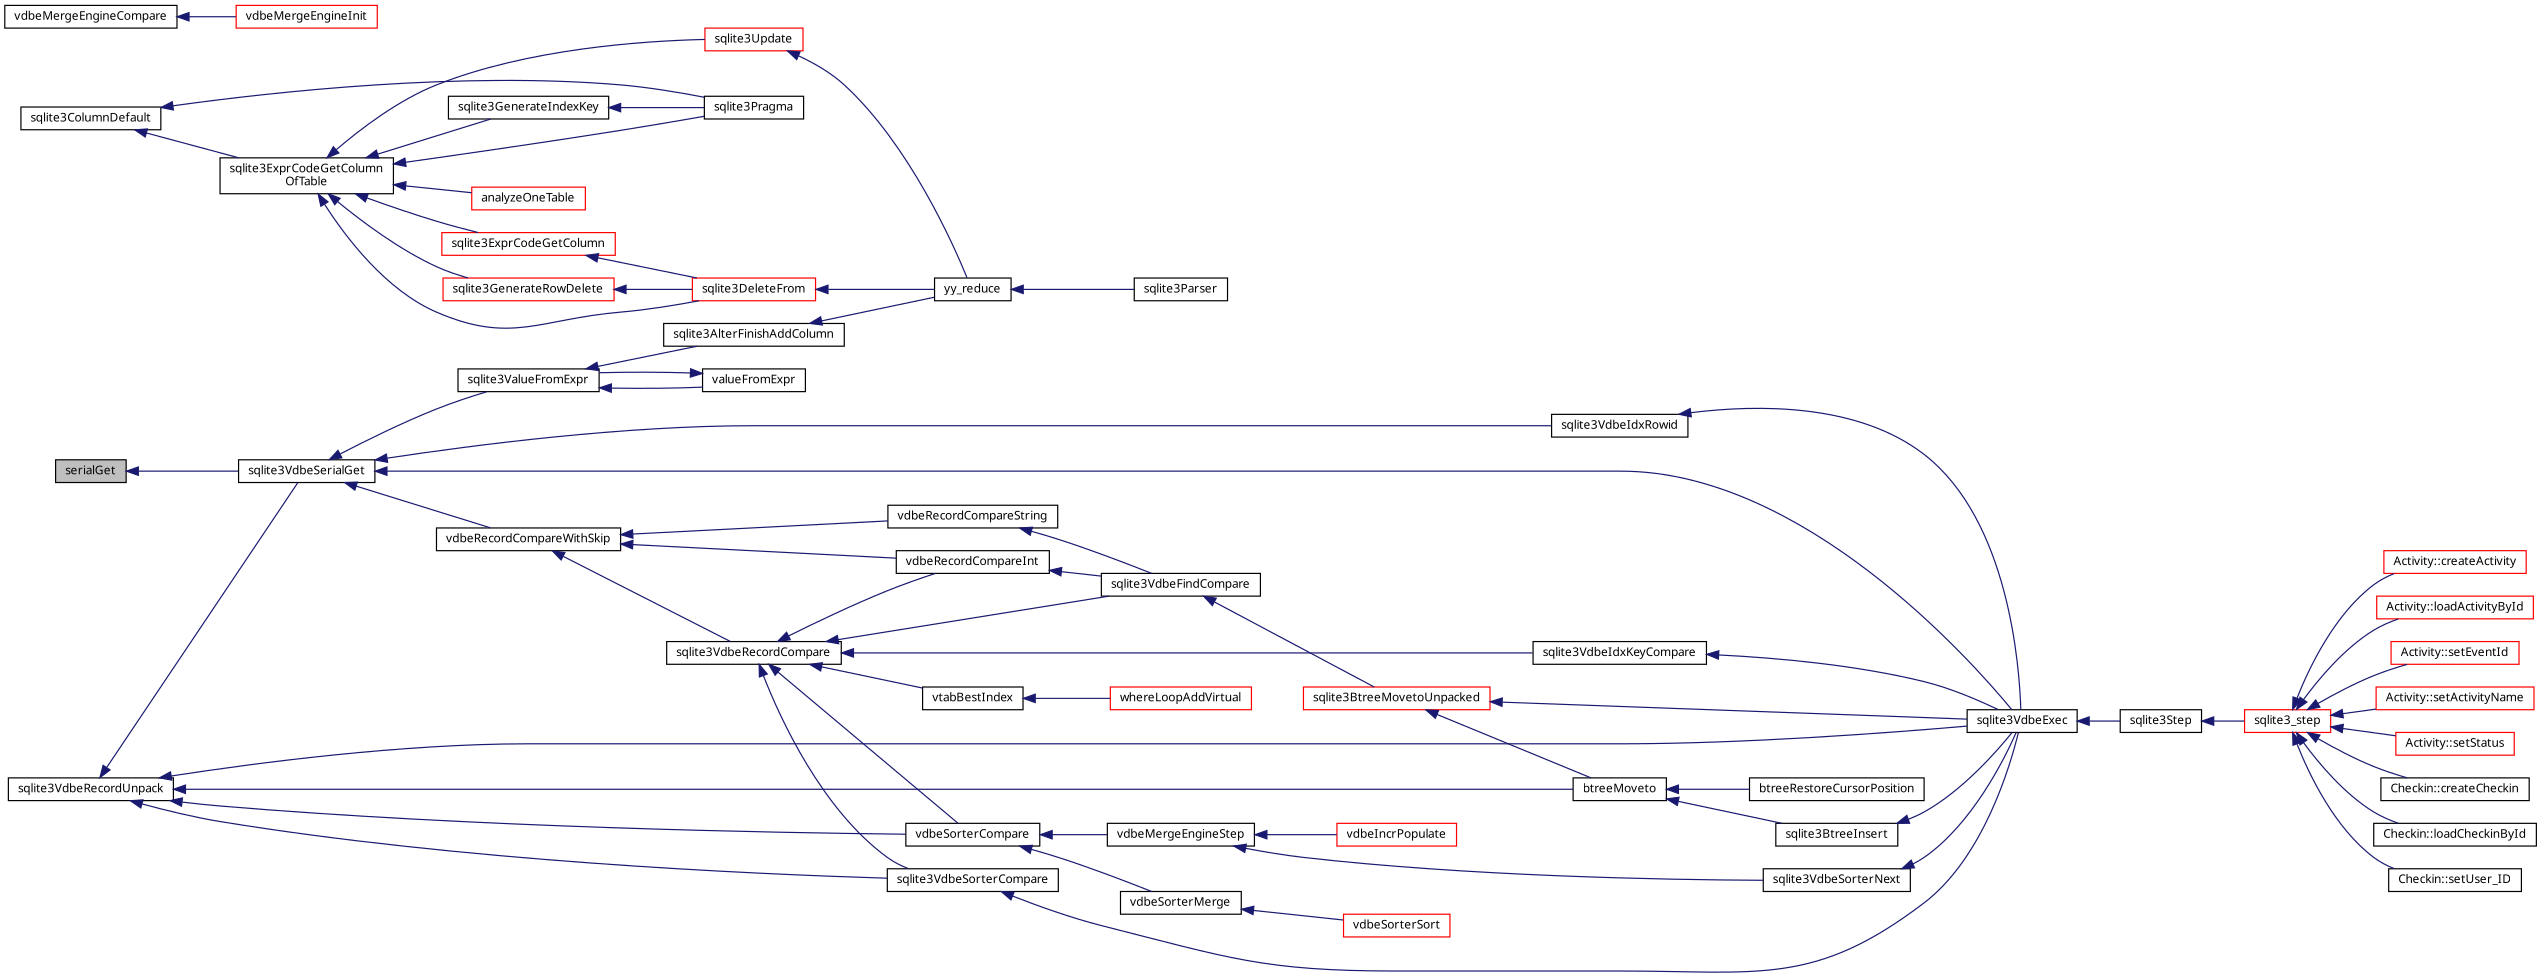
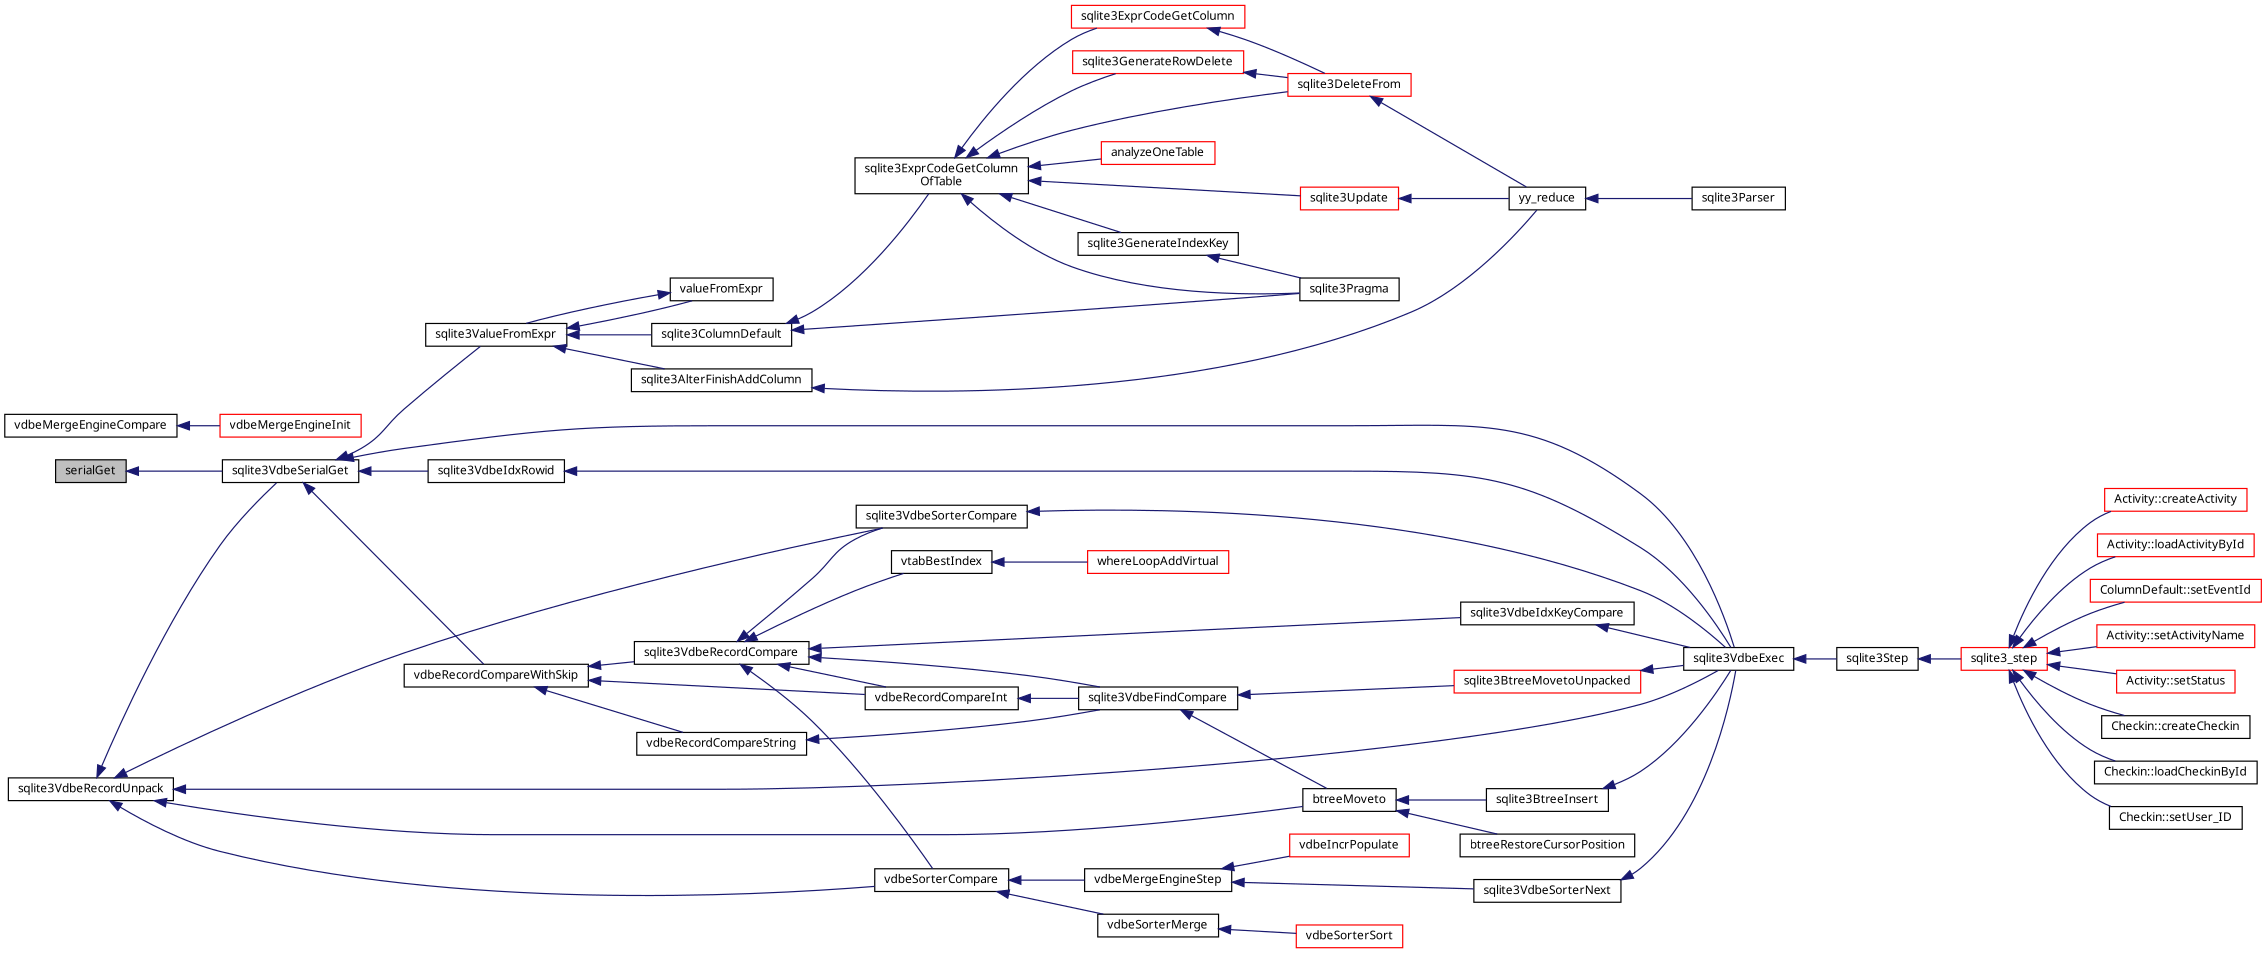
edge "sqlite3ColumnDefault" -> "sqlite3ValueFromExpr": added
node "Activity::setEventId": label "Activity::setEventId" -> "ColumnDefault::setEventId"
edge "btreeMoveto" -> "sqlite3BtreeMovetoUnpacked": now "btreeMoveto" -> "sqlite3VdbeFindCompare"
